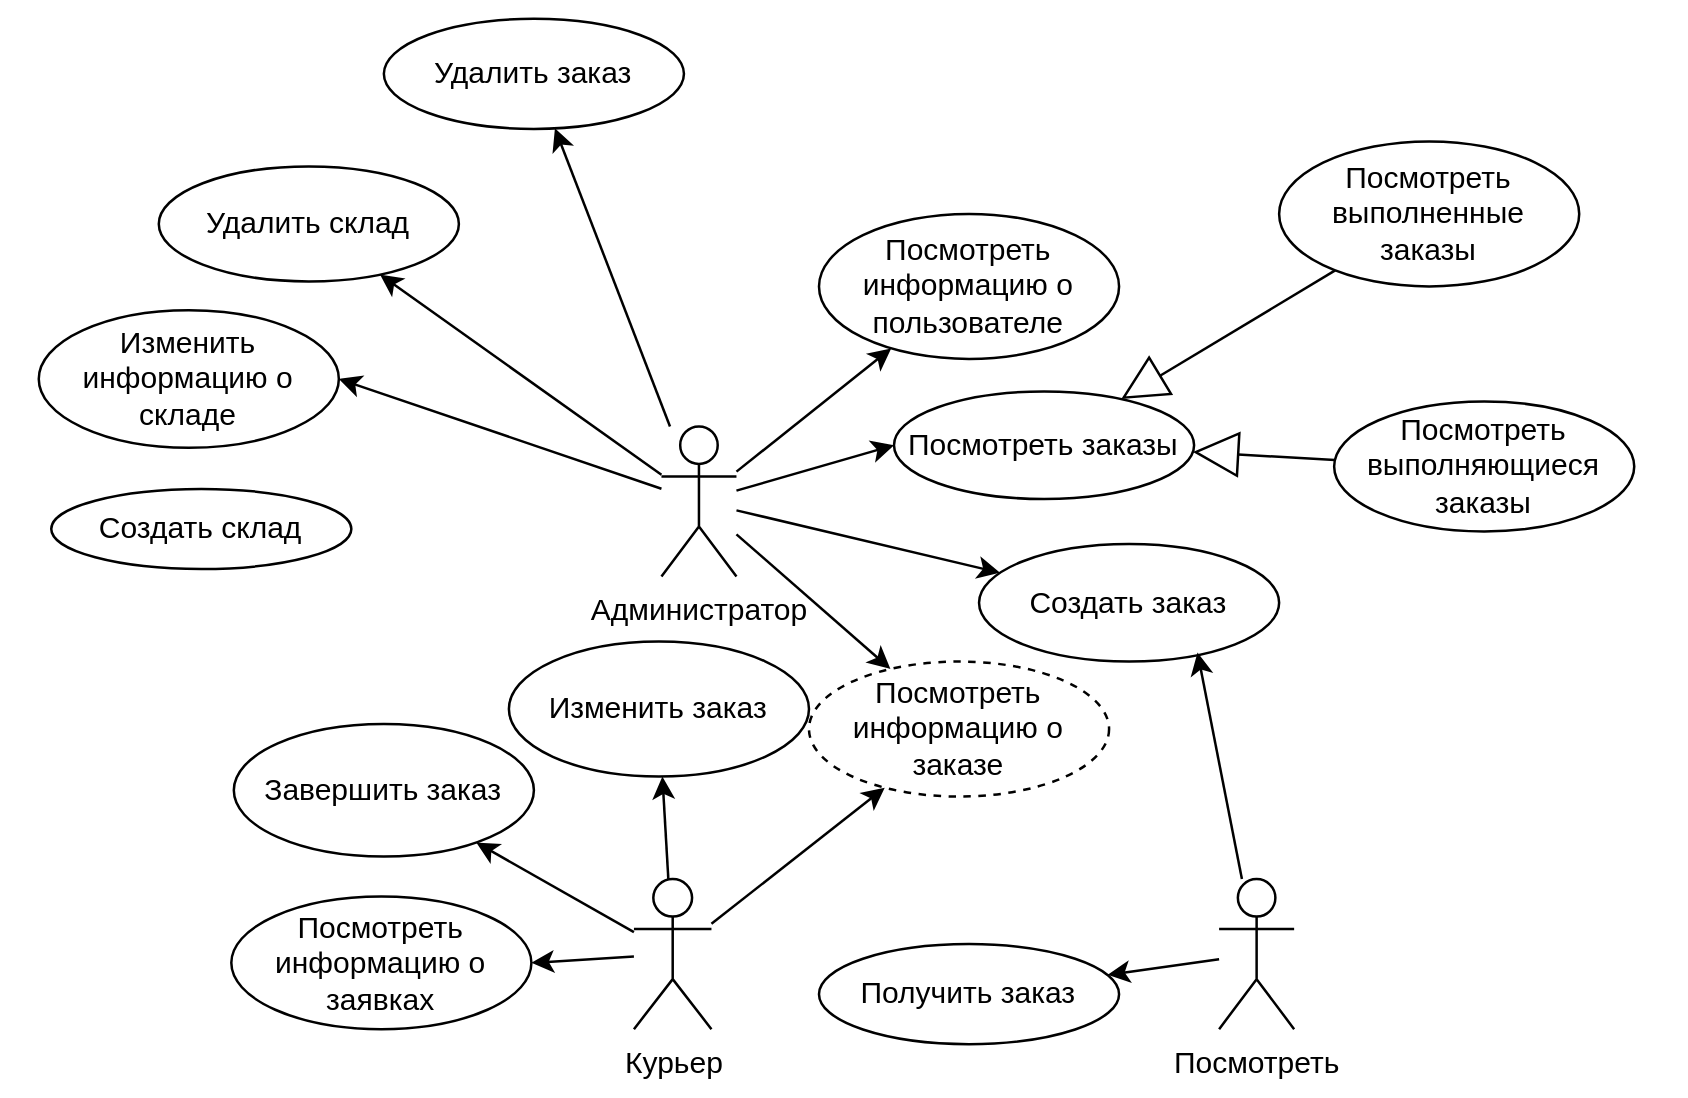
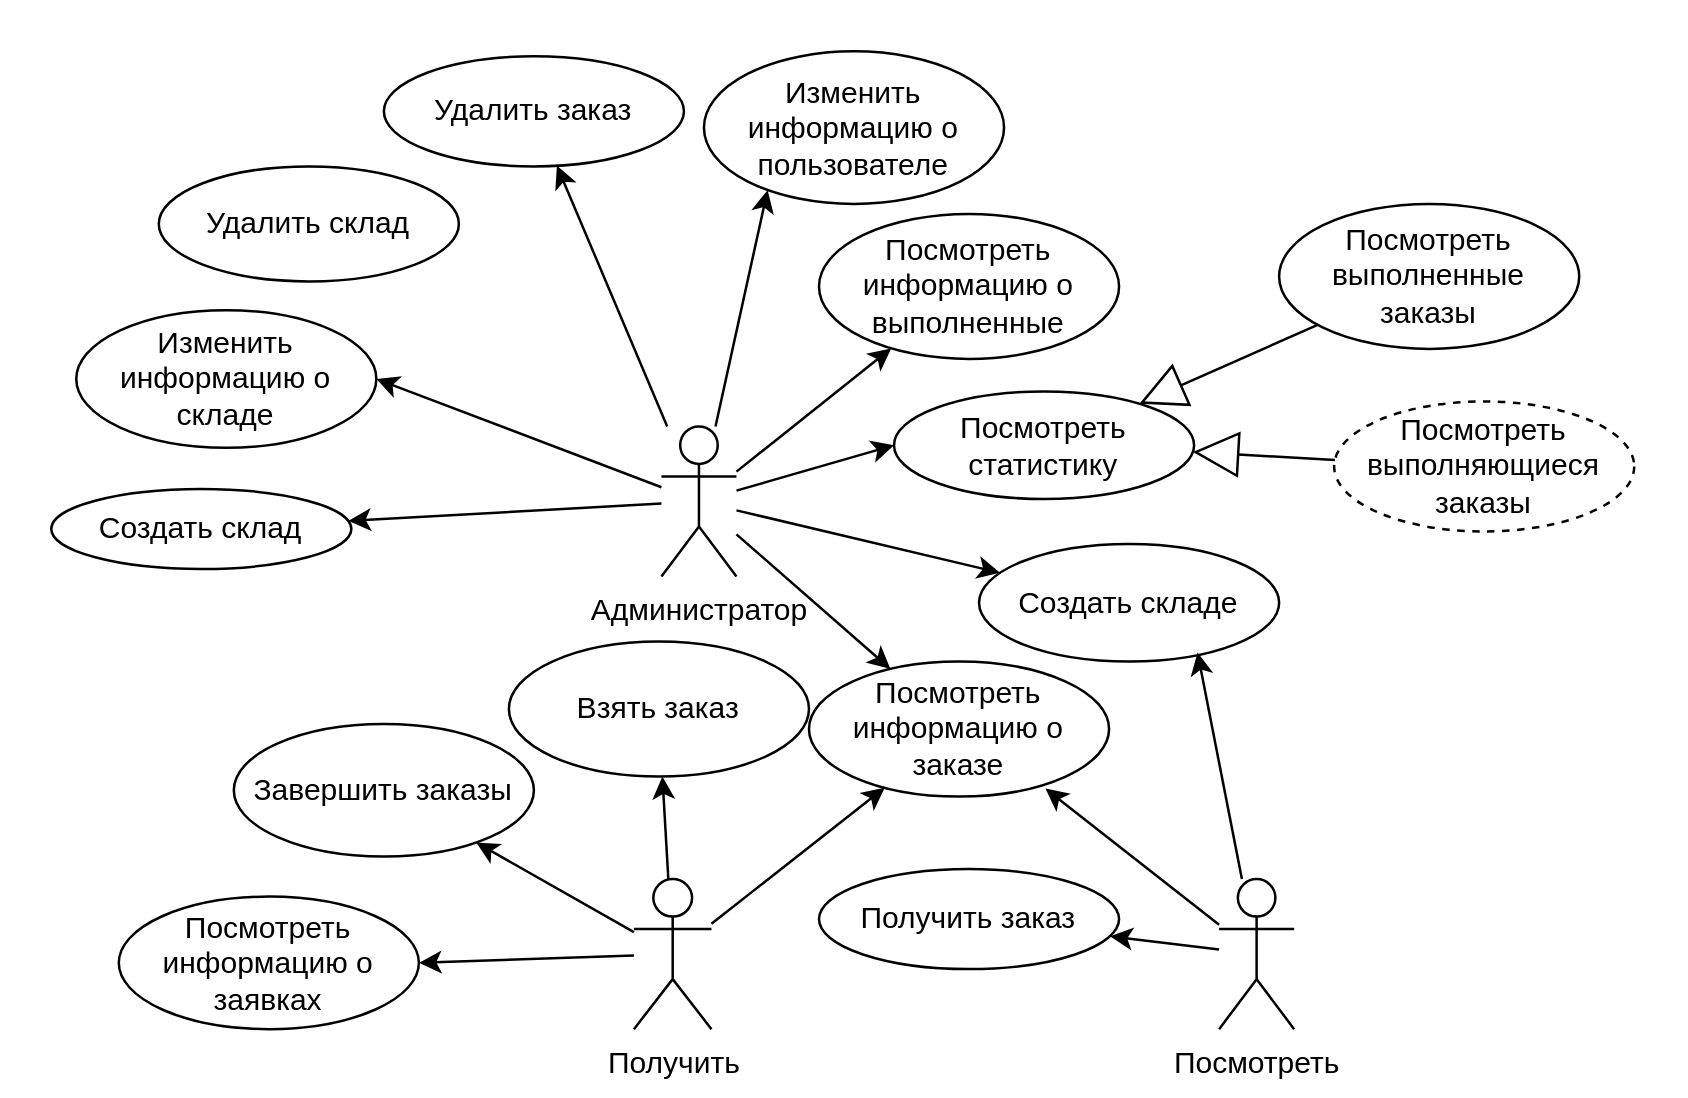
node "Удалить заказ": moved (534, 74) -> (534, 111)
node "Изменить информацию о пользователе": added
node "Посмотреть выполненные заказы": moved (1429, 214) -> (1429, 276)
node "Посмотреть информацию о пользователе": label "Посмотреть информацию о пользователе" -> "Посмотреть информацию о выполненные"
edge "Администратор" -> "Изменить информацию о пользователе": added
node "Изменить информацию о складе": moved (189, 379) -> (226, 379)
edge "Администратор" -> "Удалить склад": removed
node "Посмотреть заказы": label "Посмотреть заказы" -> "Посмотреть статистику"
node "Посмотреть выполняющиеся заказы": style solid -> dashed
edge "Администратор" -> "Создать склад": added
node "Создать заказ": label "Создать заказ" -> "Создать складе"
node "Изменить заказ": label "Изменить заказ" -> "Взять заказ"
node "Посмотреть информацию о заказе": style dashed -> solid
node "Завершить заказ": label "Завершить заказ" -> "Завершить заказы"
edge "Посмотреть" -> "Посмотреть информацию о заказе": added
node "Посмотреть информацию о заявках": moved (381, 963) -> (269, 963)
node "Получить заказ": moved (969, 994) -> (969, 919)
node "Курьер": label "Курьер" -> "Получить"
